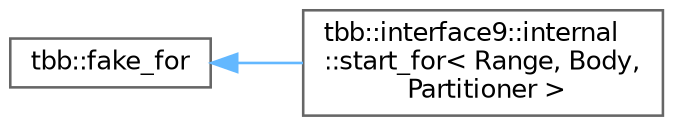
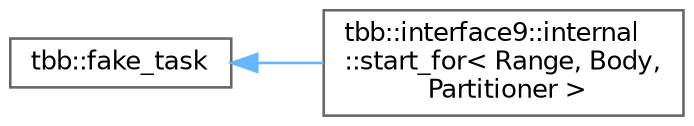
node "tbb::fake_for": label "tbb::fake_for" -> "tbb::fake_task"
